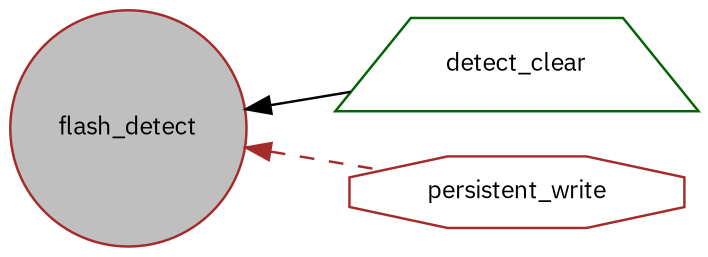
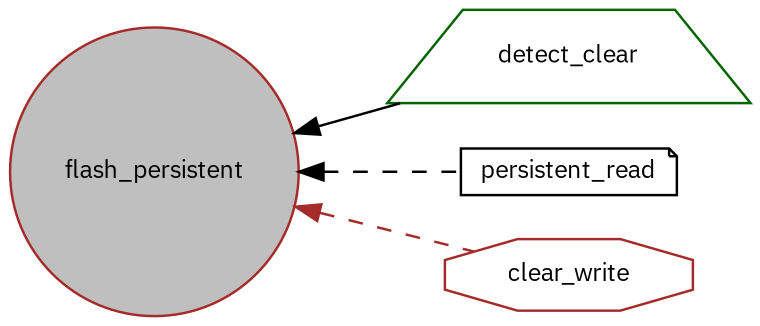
node "flash_detect": label "flash_detect" -> "flash_persistent"
node "persistent_read": added
node "persistent_write": label "persistent_write" -> "clear_write"
